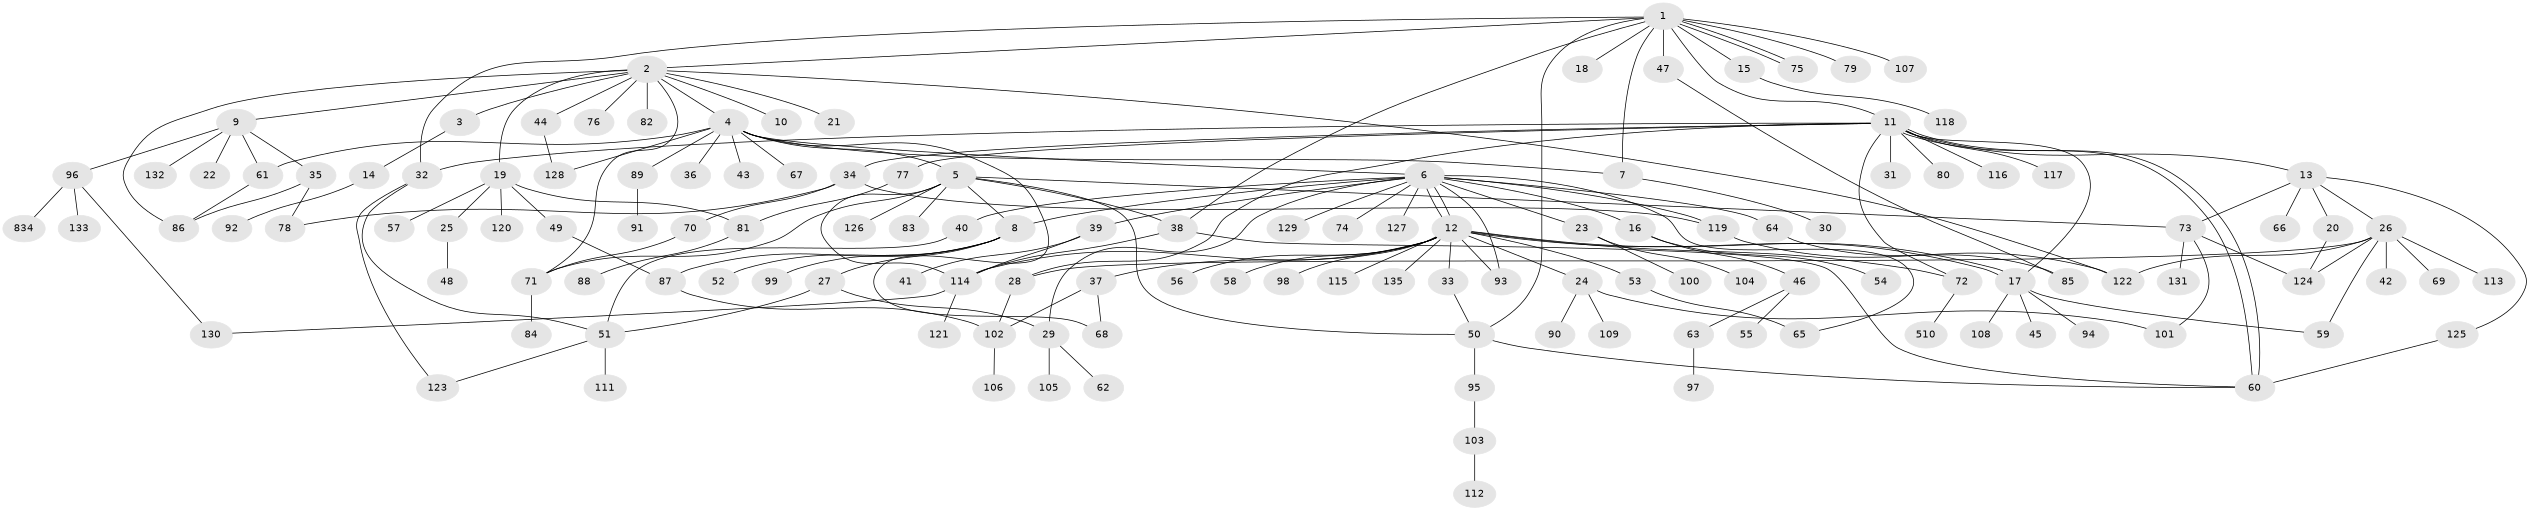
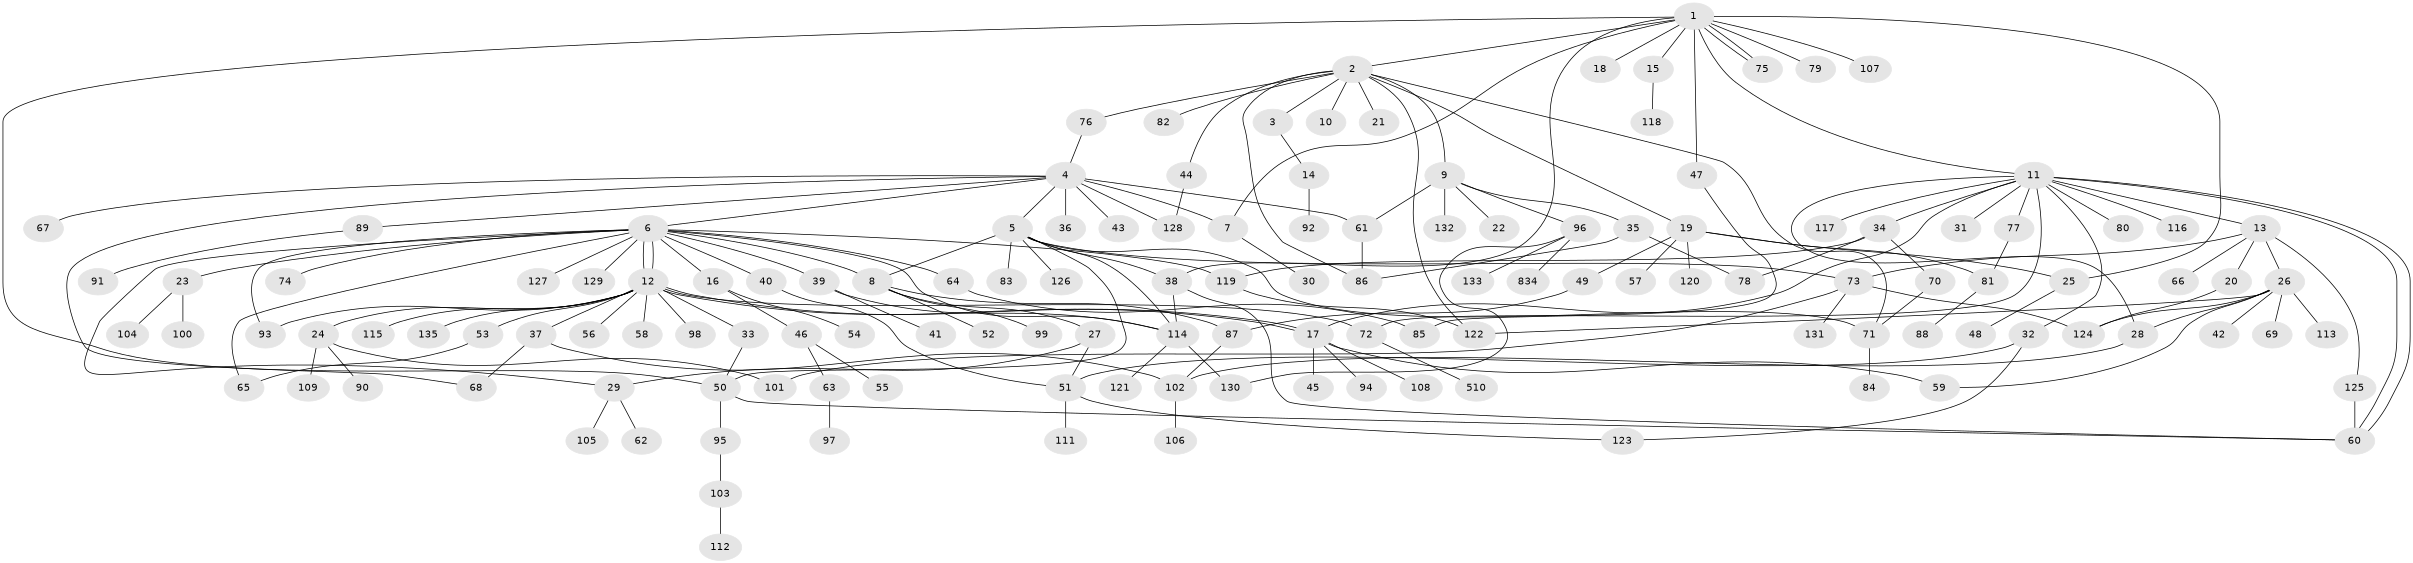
edge "1" -- "32": now "1" -- "25"
edge "2" -- "4": now "76" -- "4"
edge "12" -- "114": now "6" -- "114"
